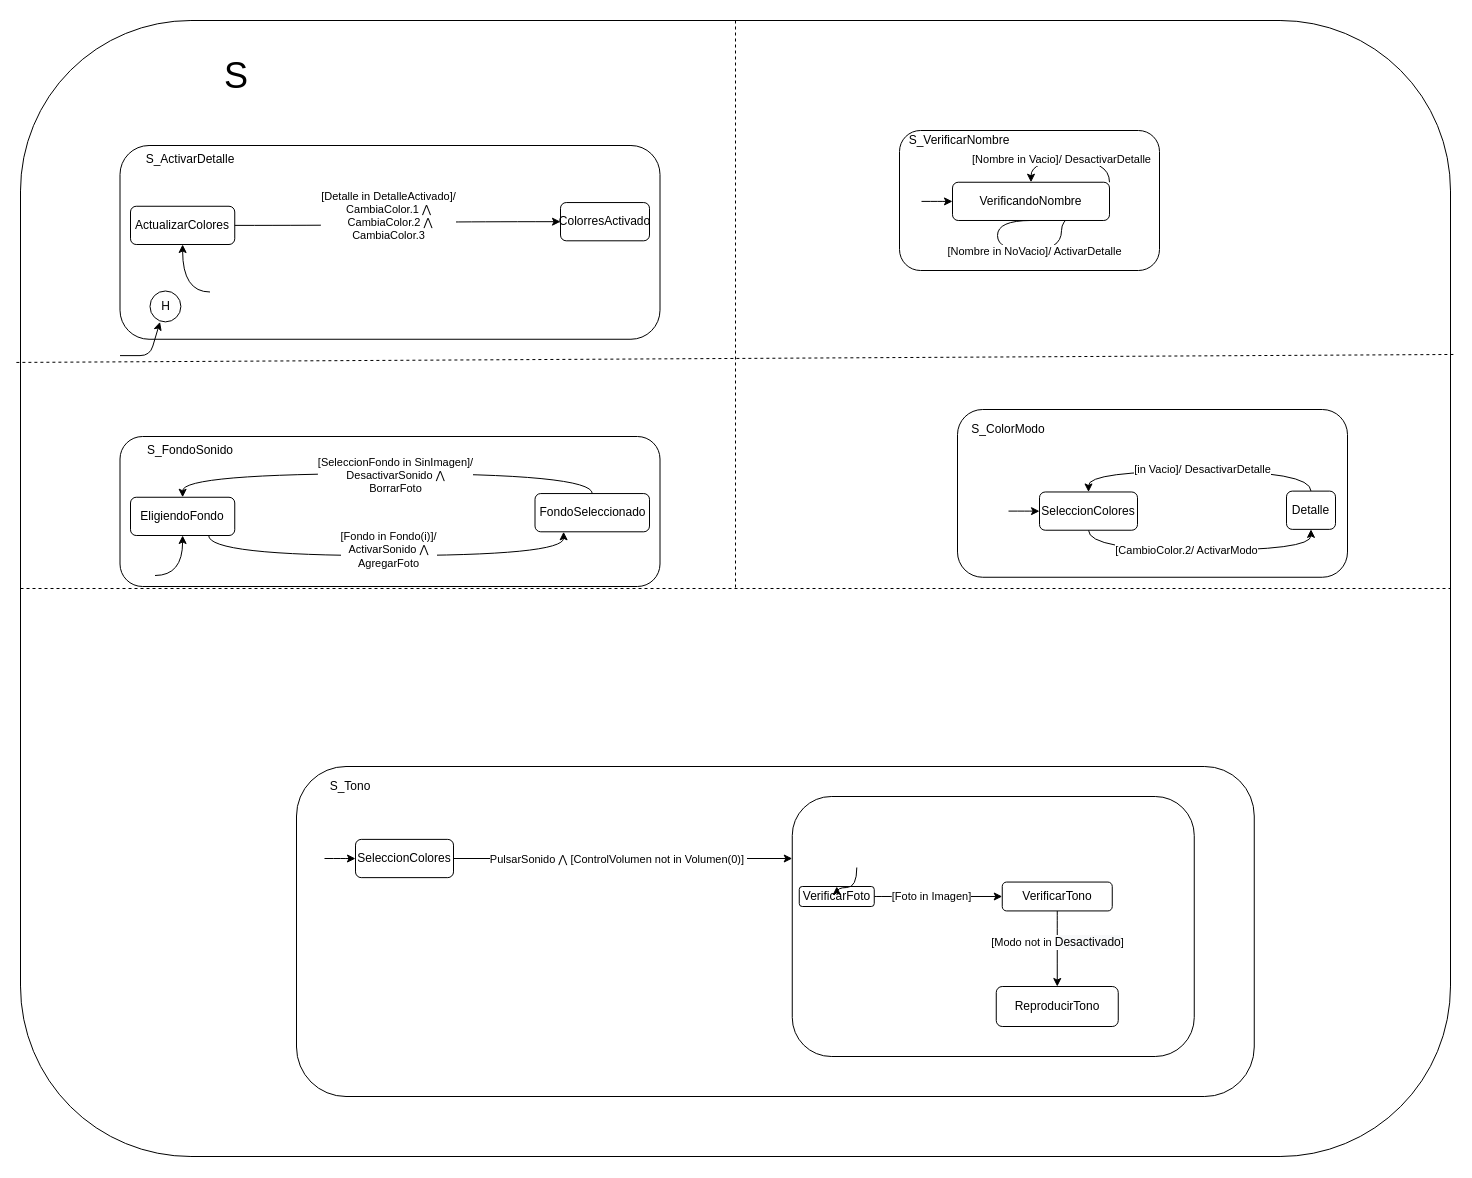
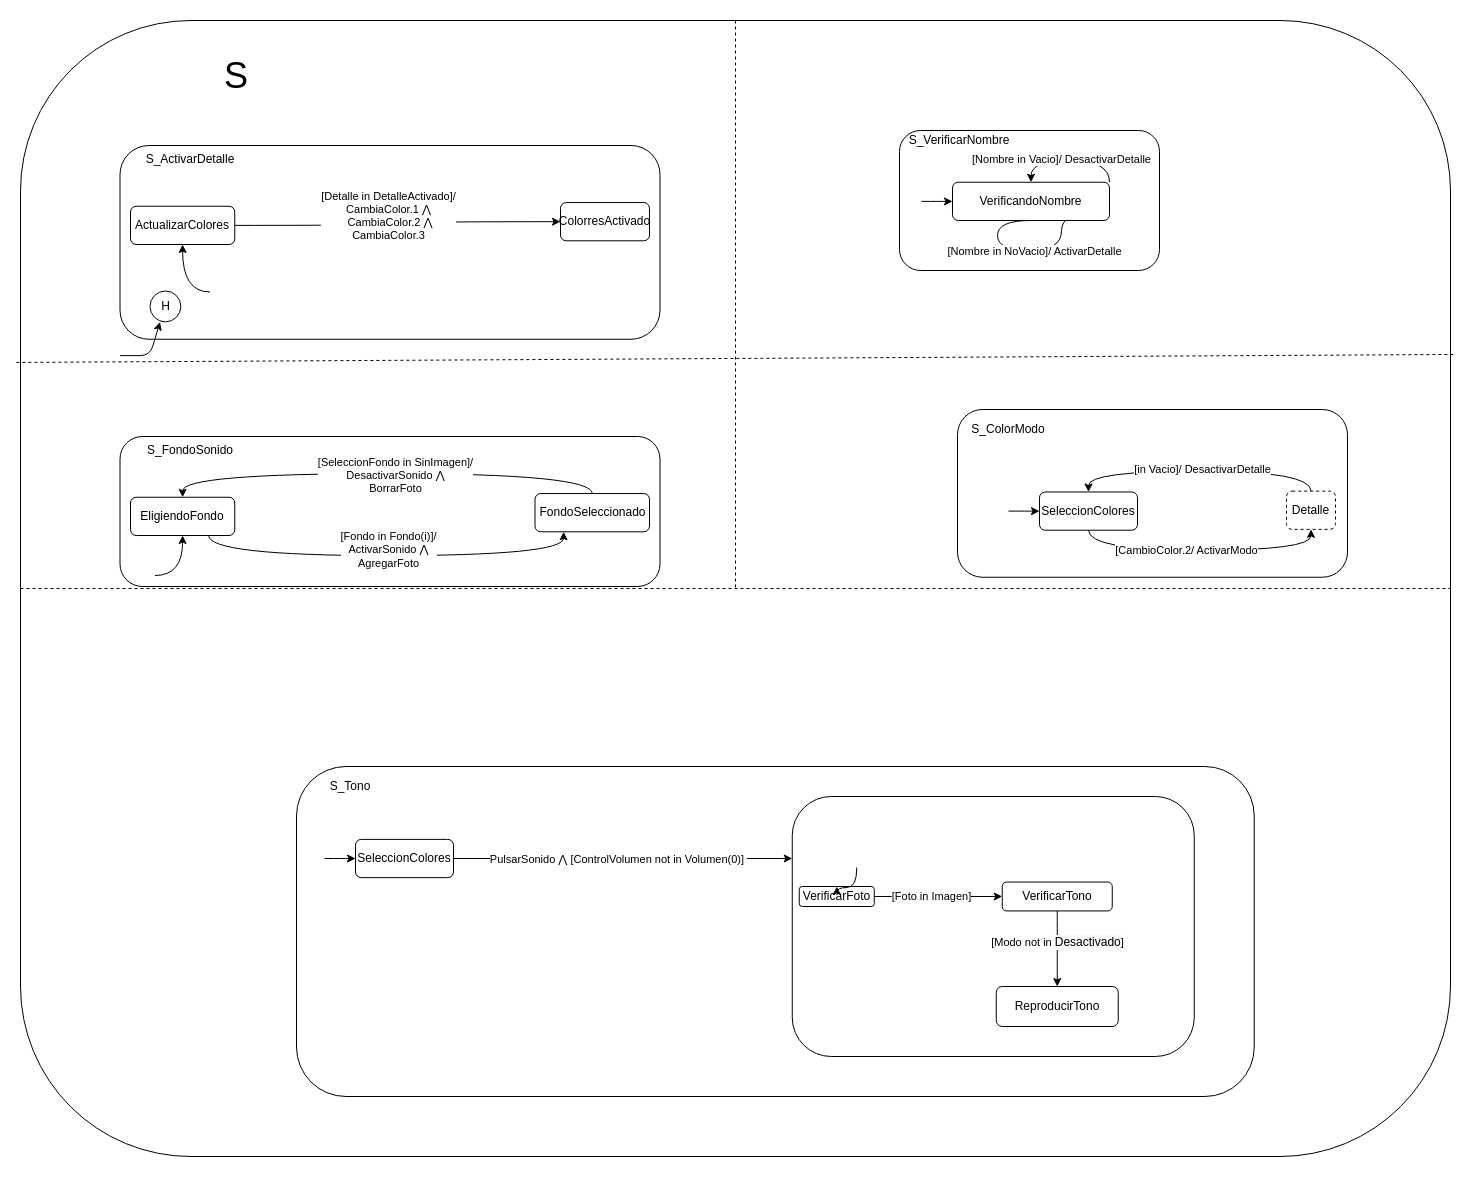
node "Detalle": style solid -> dashed
